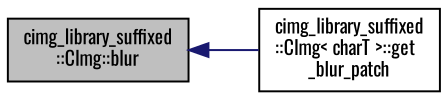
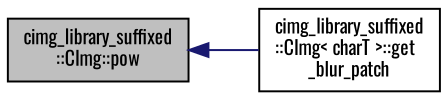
node "cimg_library_suffixed ::CImg::blur": label "cimg_library_suffixed ::CImg::blur" -> "cimg_library_suffixed ::CImg::pow"
